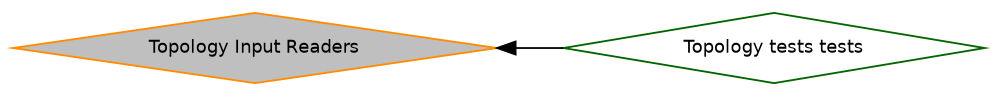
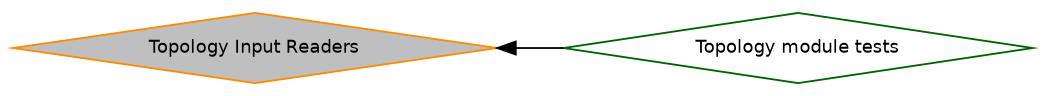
node "Topology tests tests": label "Topology tests tests" -> "Topology module tests"
